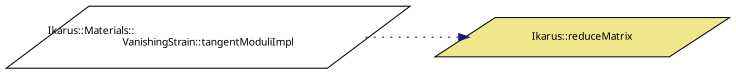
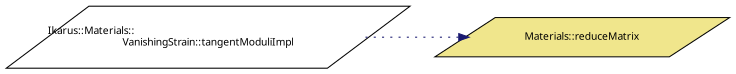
node "Ikarus::reduceMatrix": label "Ikarus::reduceMatrix" -> "Materials::reduceMatrix"
